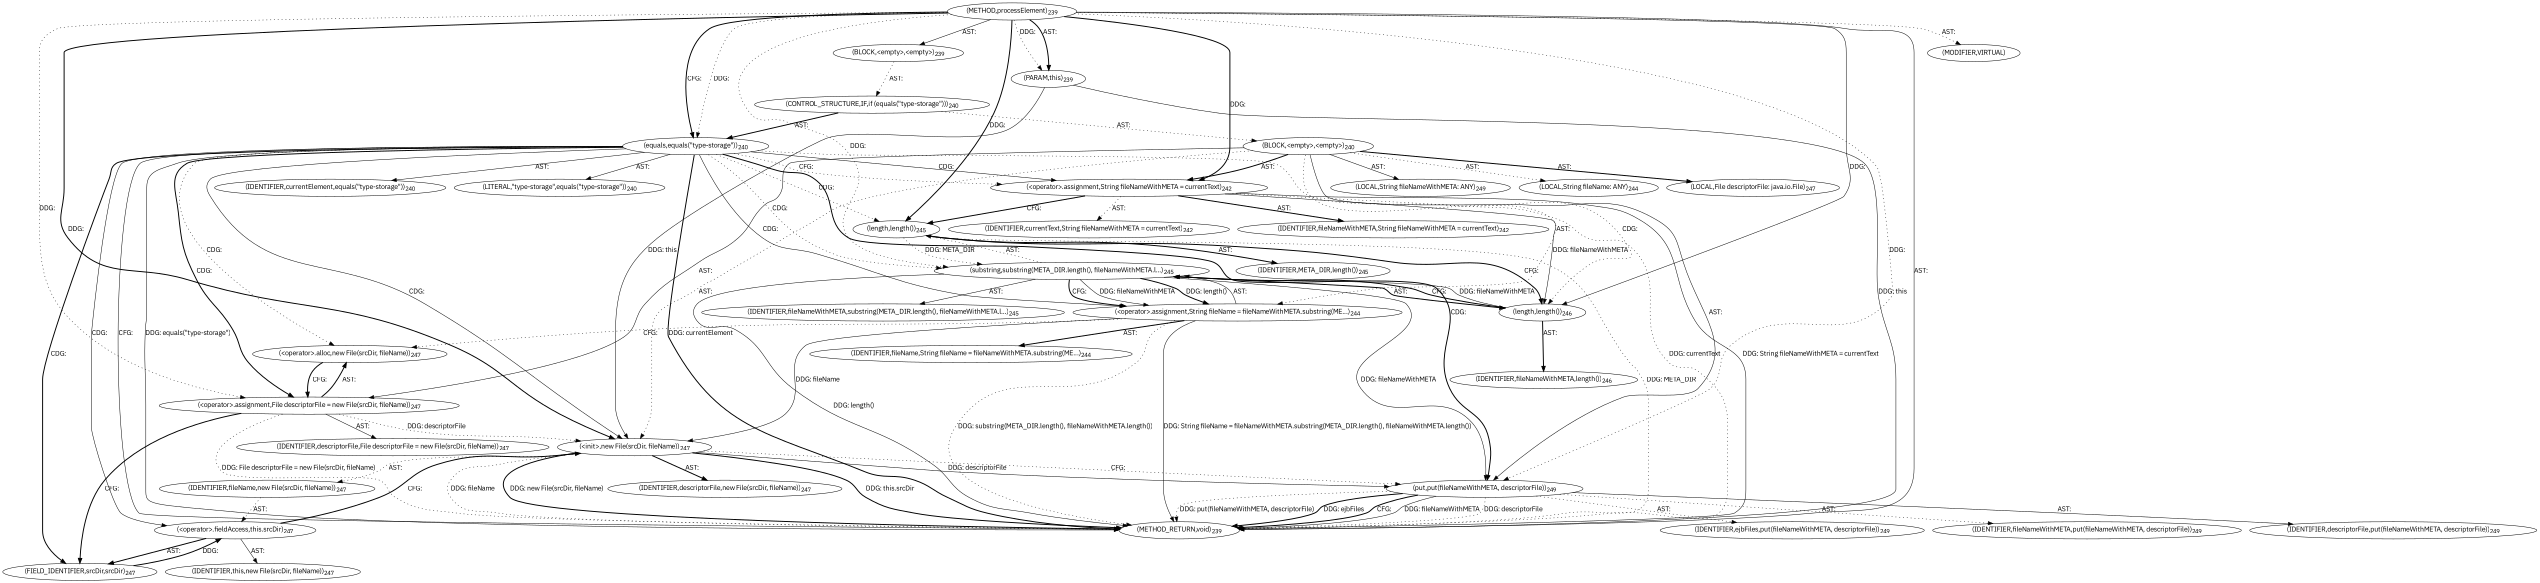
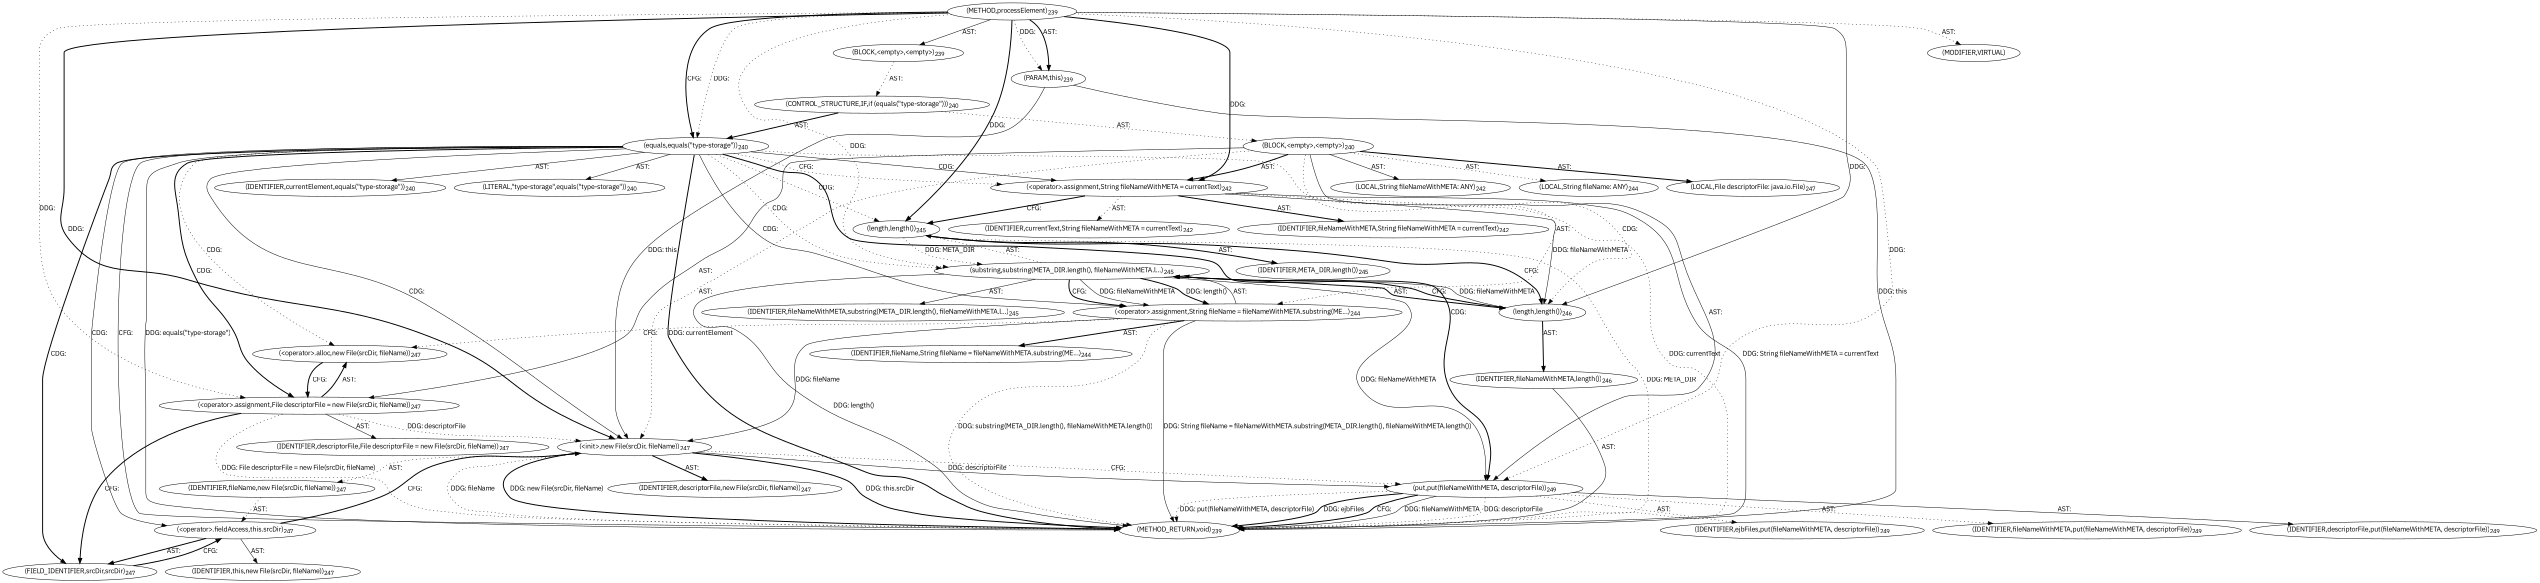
edge "(METHOD,processElement)" -> "(METHOD_RETURN,void)": now "(IDENTIFIER,fileNameWithMETA,length())" -> "(METHOD_RETURN,void)"
node "(LOCAL,String fileNameWithMETA: ANY)": text "249" -> "242"
edge "(FIELD_IDENTIFIER,srcDir,srcDir)" -> "(<operator>.fieldAccess,this.srcDir)": label "DDG: " -> "CFG: "
